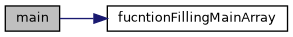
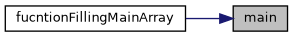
edge "main" -> "fucntionFillingMainArray": reversed
